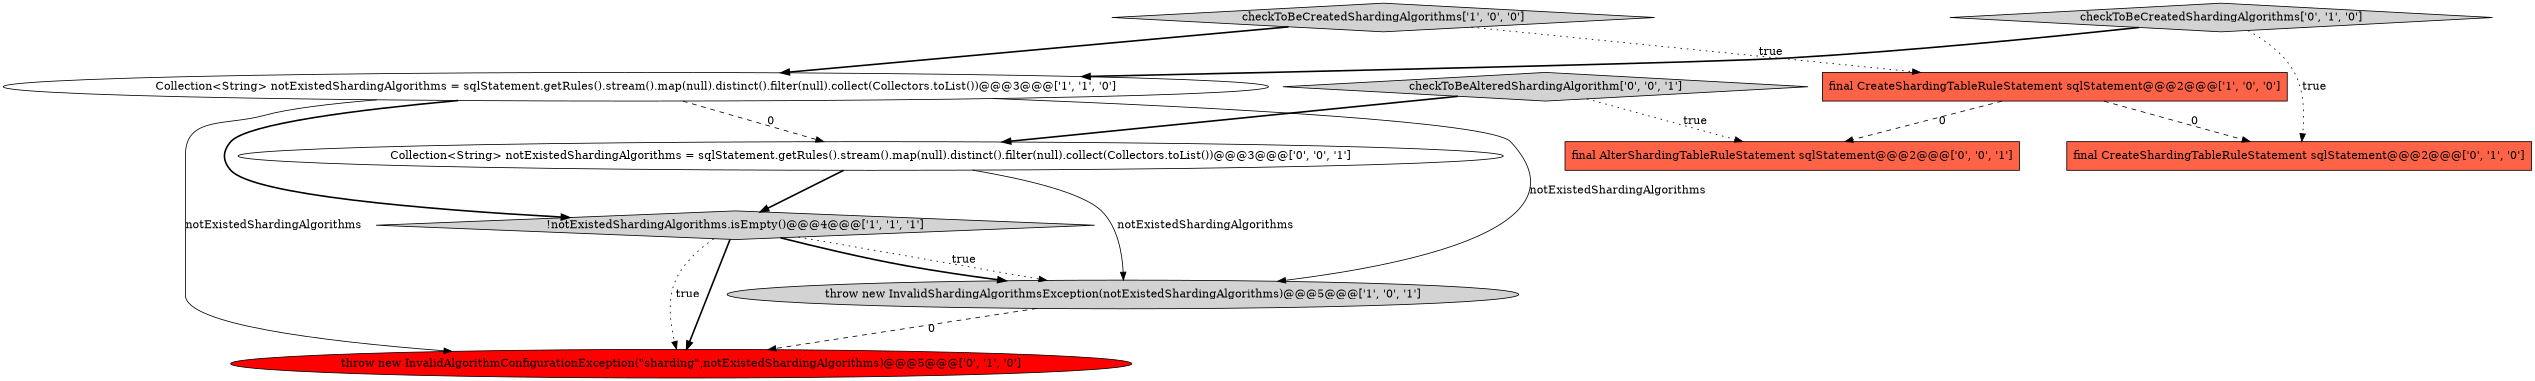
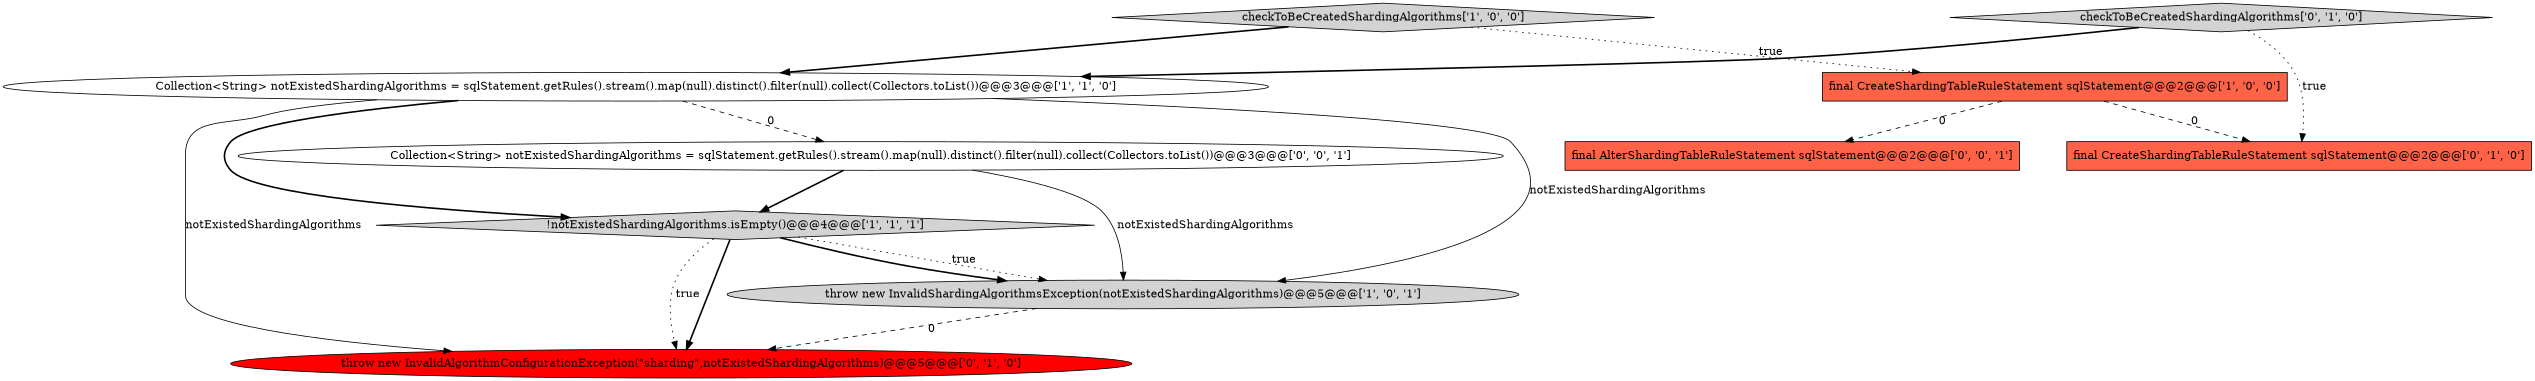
node "checkToBeAlteredShardingAlgorithm['0', '0', '1']": removed
